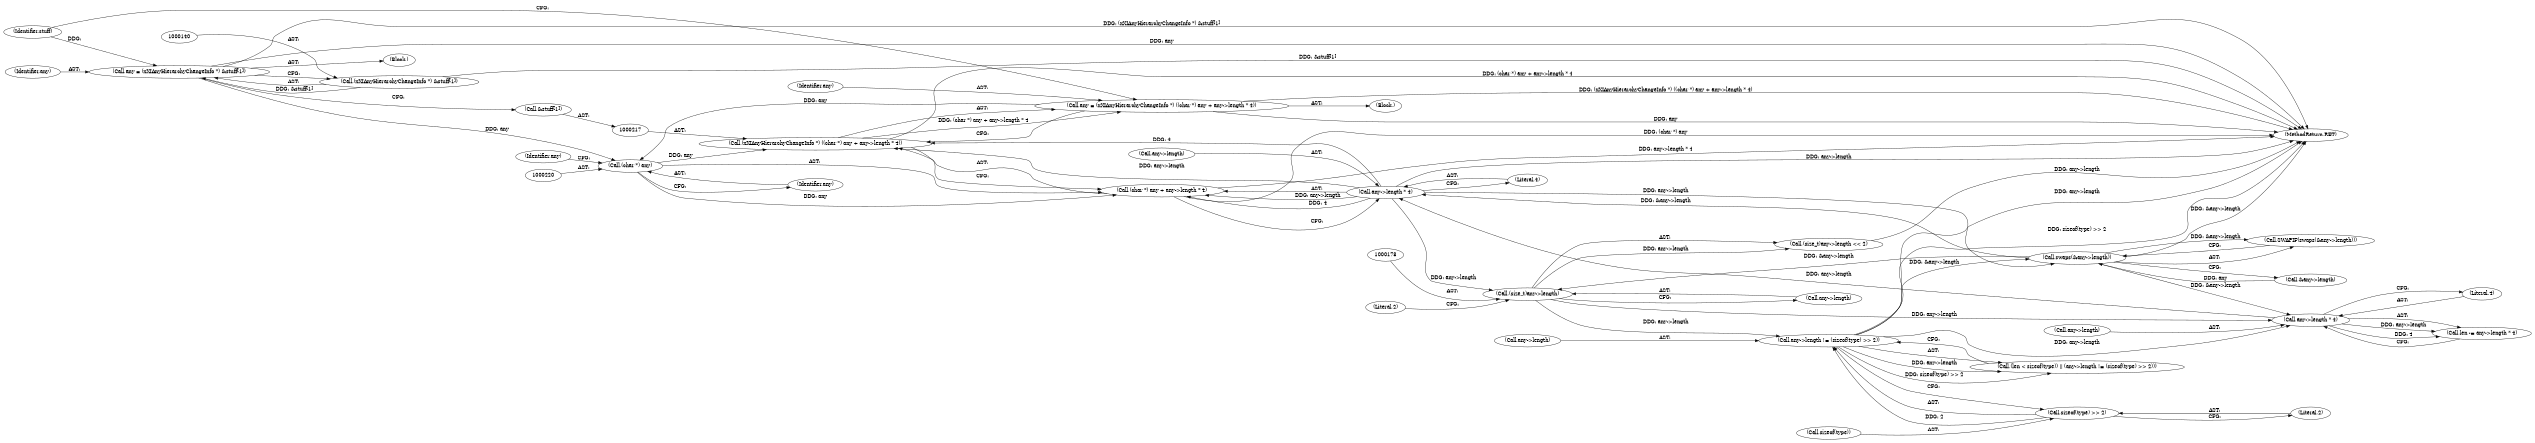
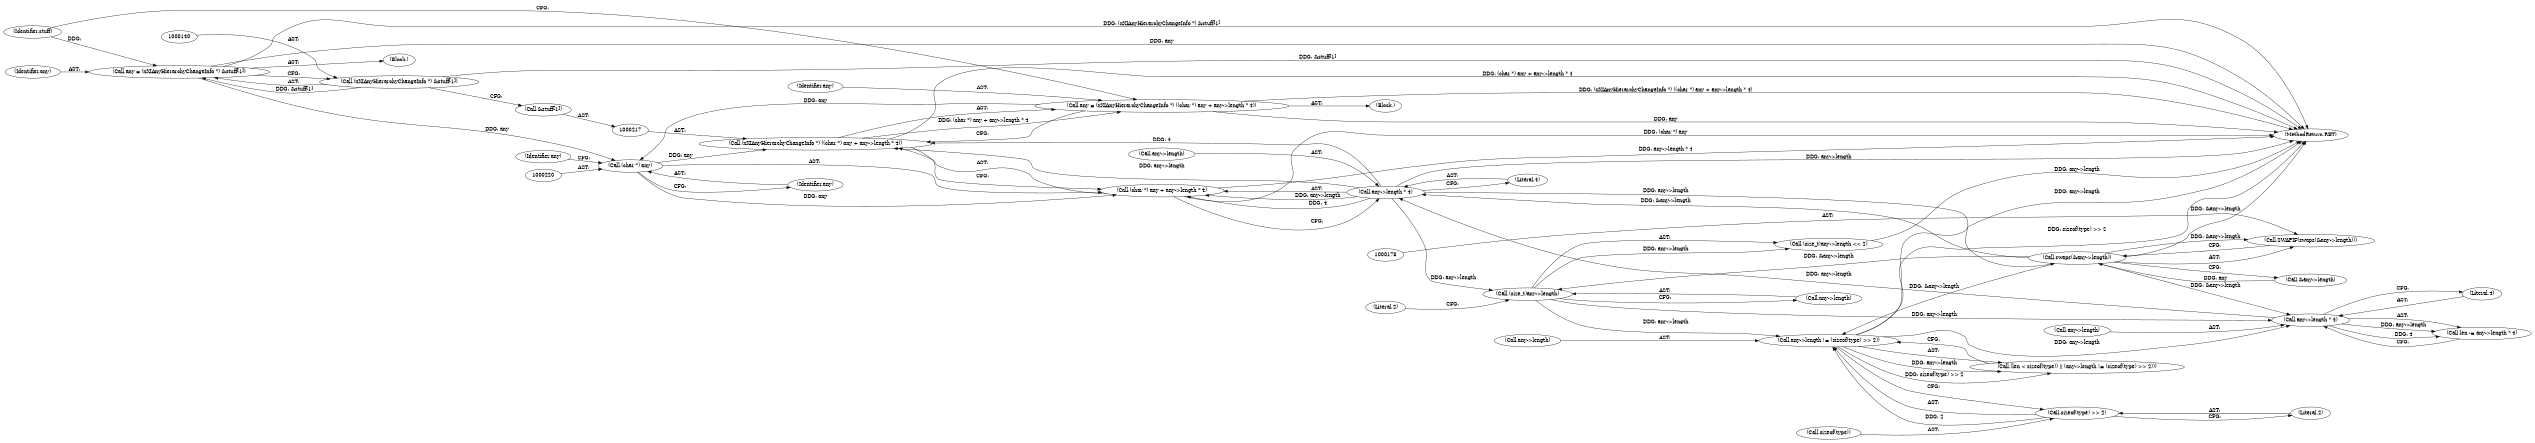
edge "(Call,any = (xXIAnyHierarchyChangeInfo *) &stuff[1])" -> "(Call,&stuff[1])": now "(Call,(xXIAnyHierarchyChangeInfo *) &stuff[1])" -> "(Call,&stuff[1])"
edge "(Call,any->length != (sizeof(type) >> 2))" -> "(Call,swaps(&any->length))": reversed
edge "1000178" -> "(Call,(size_t)any->length)": now "1000178" -> "(Call,SWAPIF(swaps(&any->length)))"
